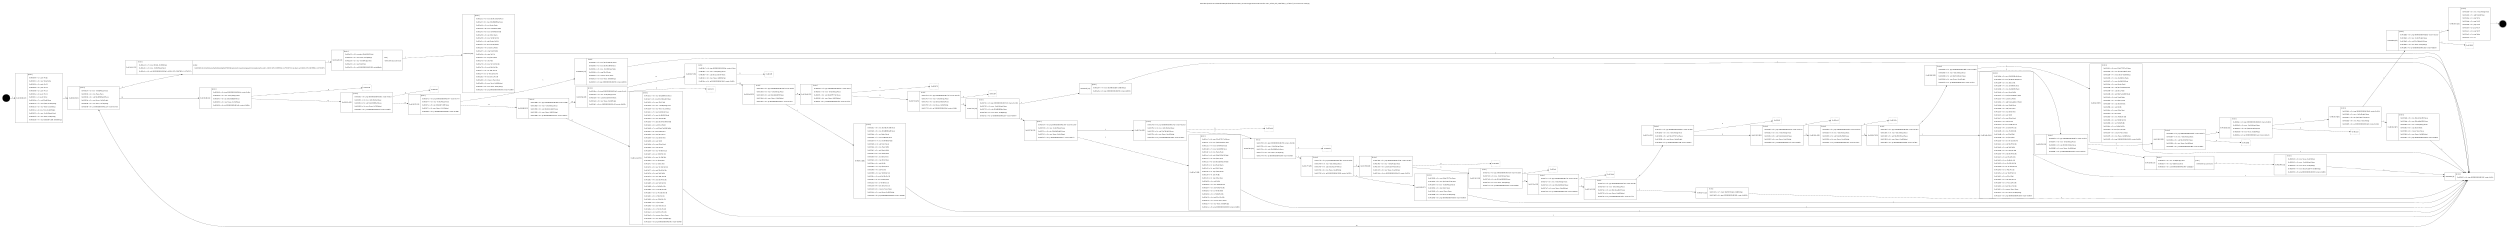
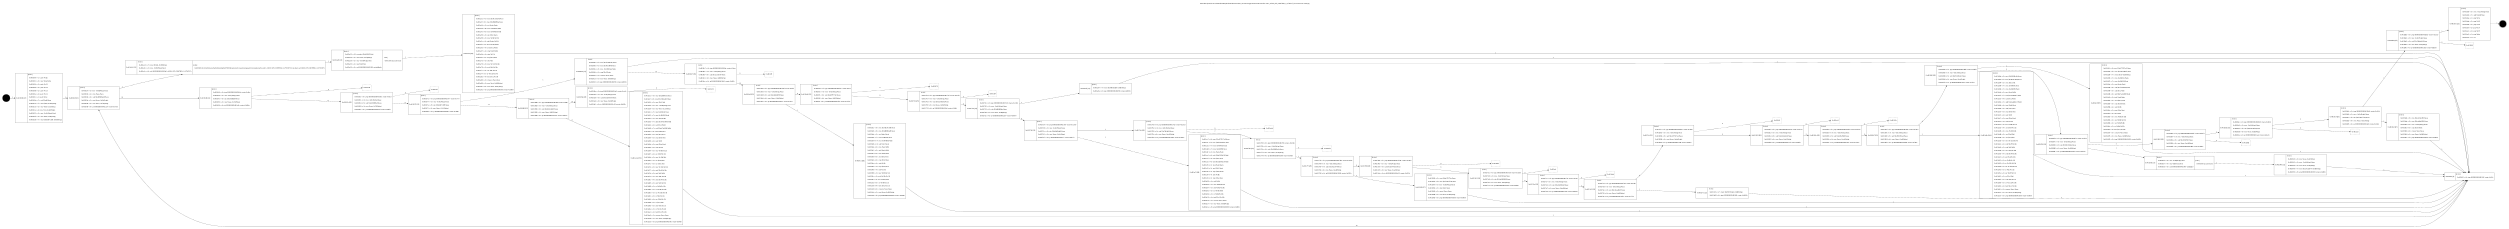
edge "0x40169e [25]" -> "0x4016b7 [25]": now "0x401900 [27]" -> "0x4016b7 [25]"
